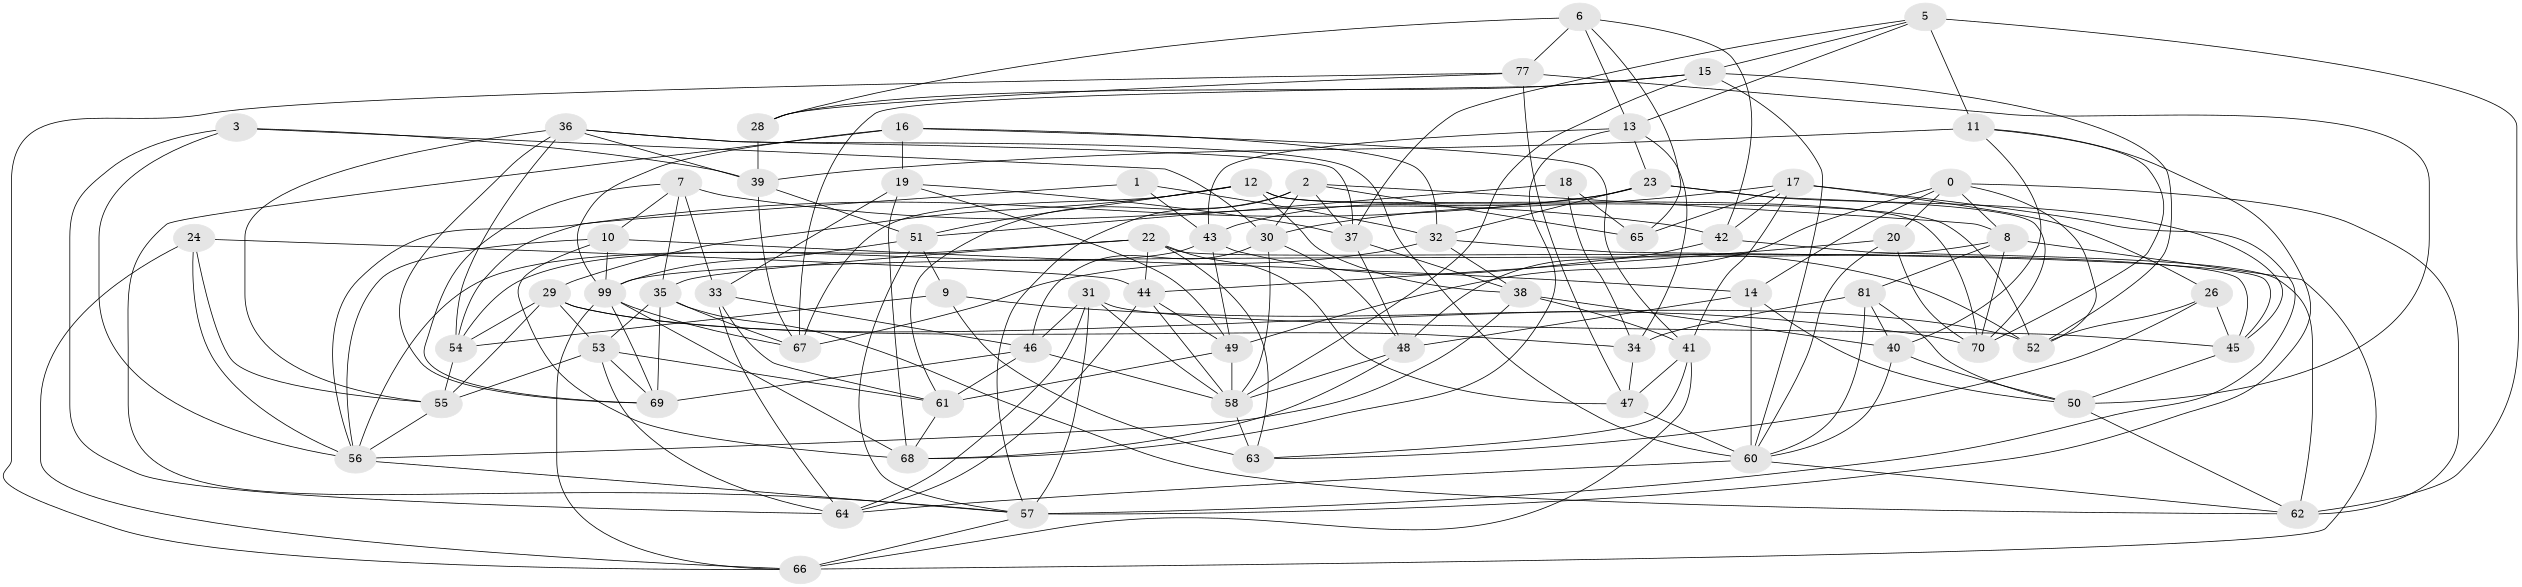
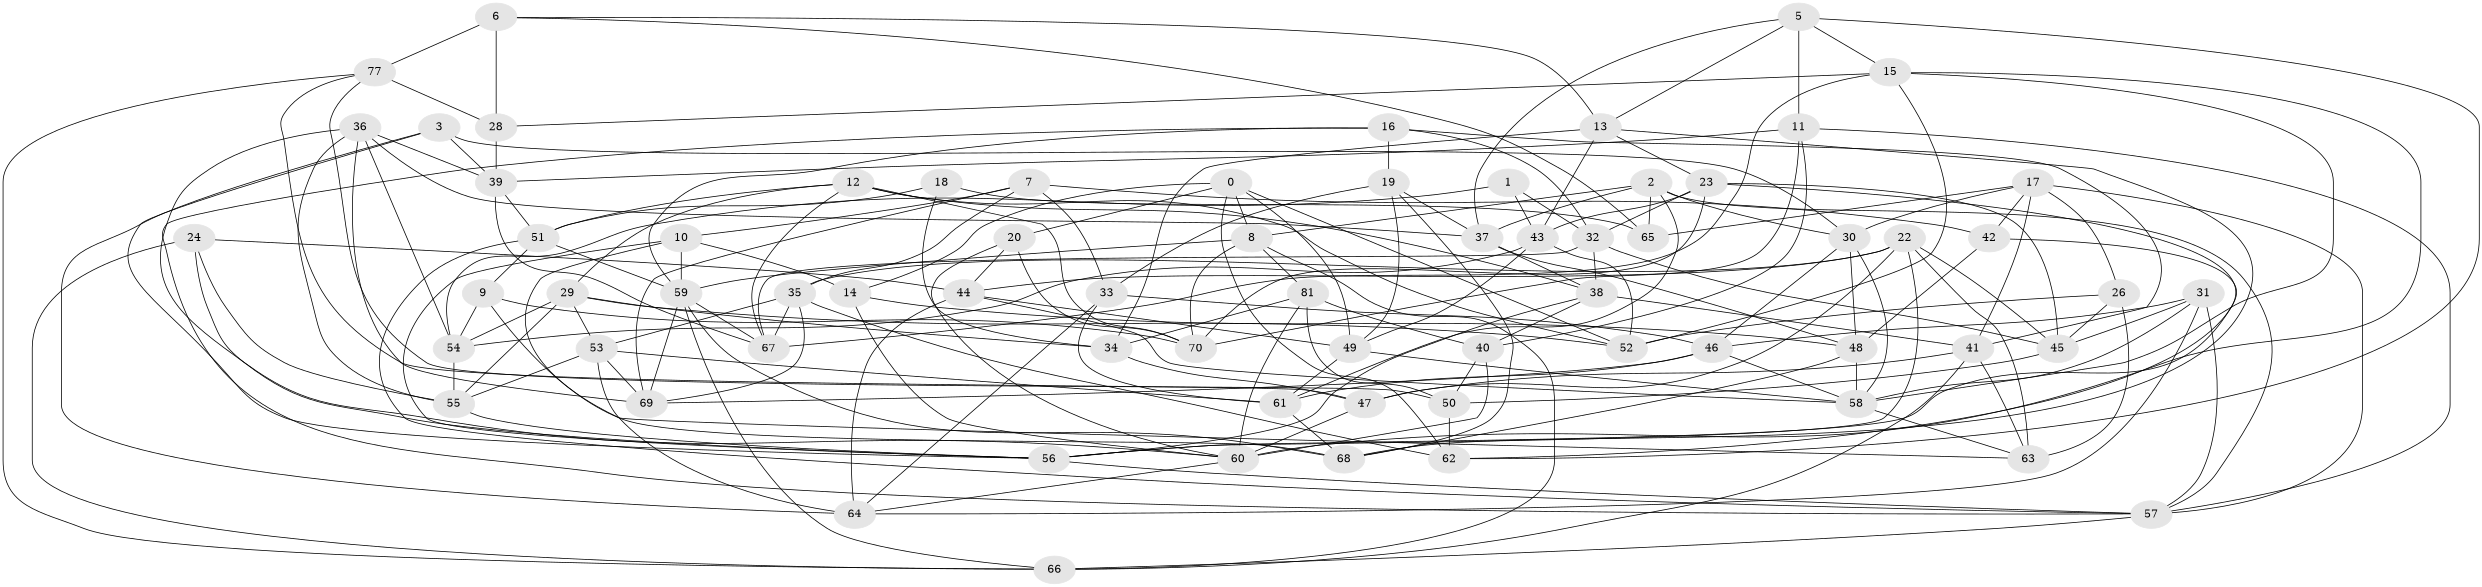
edge "6" -- "42": removed
node "99": label "99" -> "59"
edge "14" -- "50": removed
edge "60" -- "62": removed
